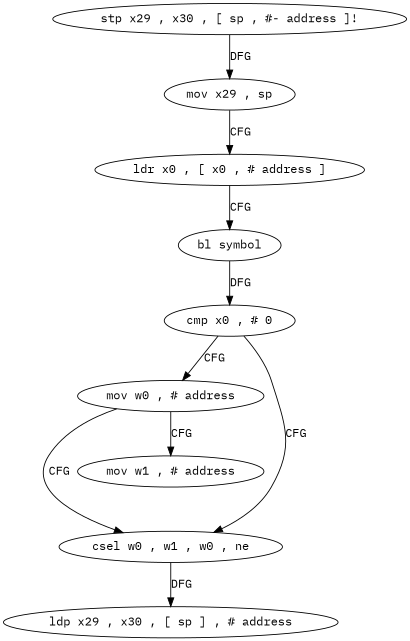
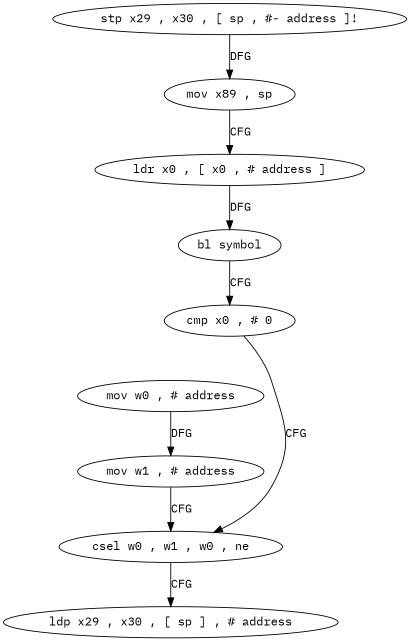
node "mov x29 , sp": label "mov x29 , sp" -> "mov x89 , sp"
edge "ldr x0 , [ x0 , # address ]" -> "bl symbol": label "CFG" -> "DFG"
edge "bl symbol" -> "cmp x0 , # 0": label "DFG" -> "CFG"
edge "cmp x0 , # 0" -> "mov w0 , # address": removed, label "CFG"
edge "mov w0 , # address" -> "mov w1 , # address": label "CFG" -> "DFG"
edge "mov w0 , # address" -> "csel w0 , w1 , w0 , ne": now "mov w1 , # address" -> "csel w0 , w1 , w0 , ne"
edge "csel w0 , w1 , w0 , ne" -> "ldp x29 , x30 , [ sp ] , # address": label "DFG" -> "CFG"
